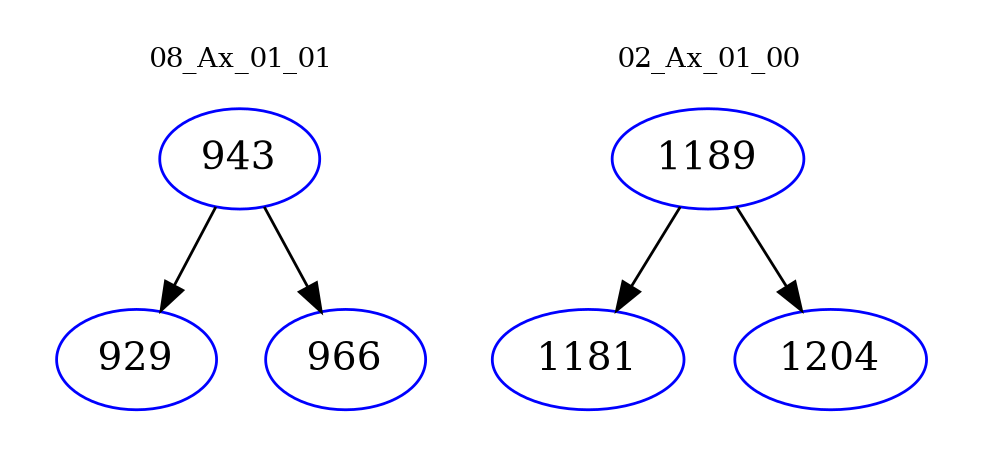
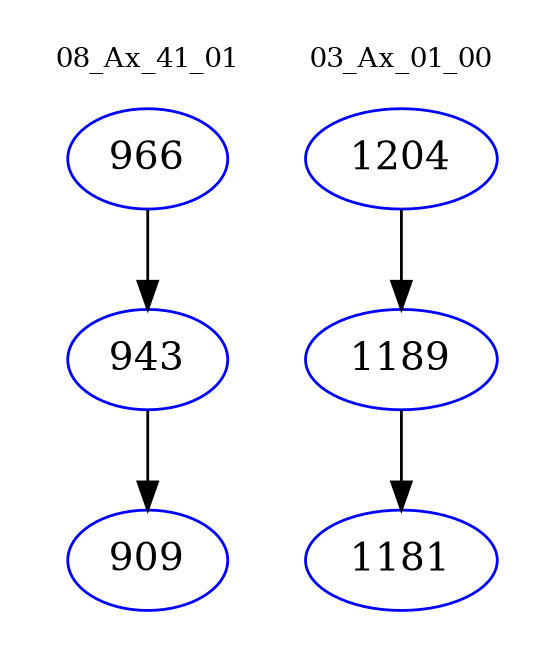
cluster "08_Ax_01_01": label "08_Ax_01_01" -> "08_Ax_41_01"
cluster "02_Ax_01_00": label "02_Ax_01_00" -> "03_Ax_01_00"
edge "943" -> "966": reversed
edge "1189" -> "1204": reversed
node "929": label "929" -> "909"
